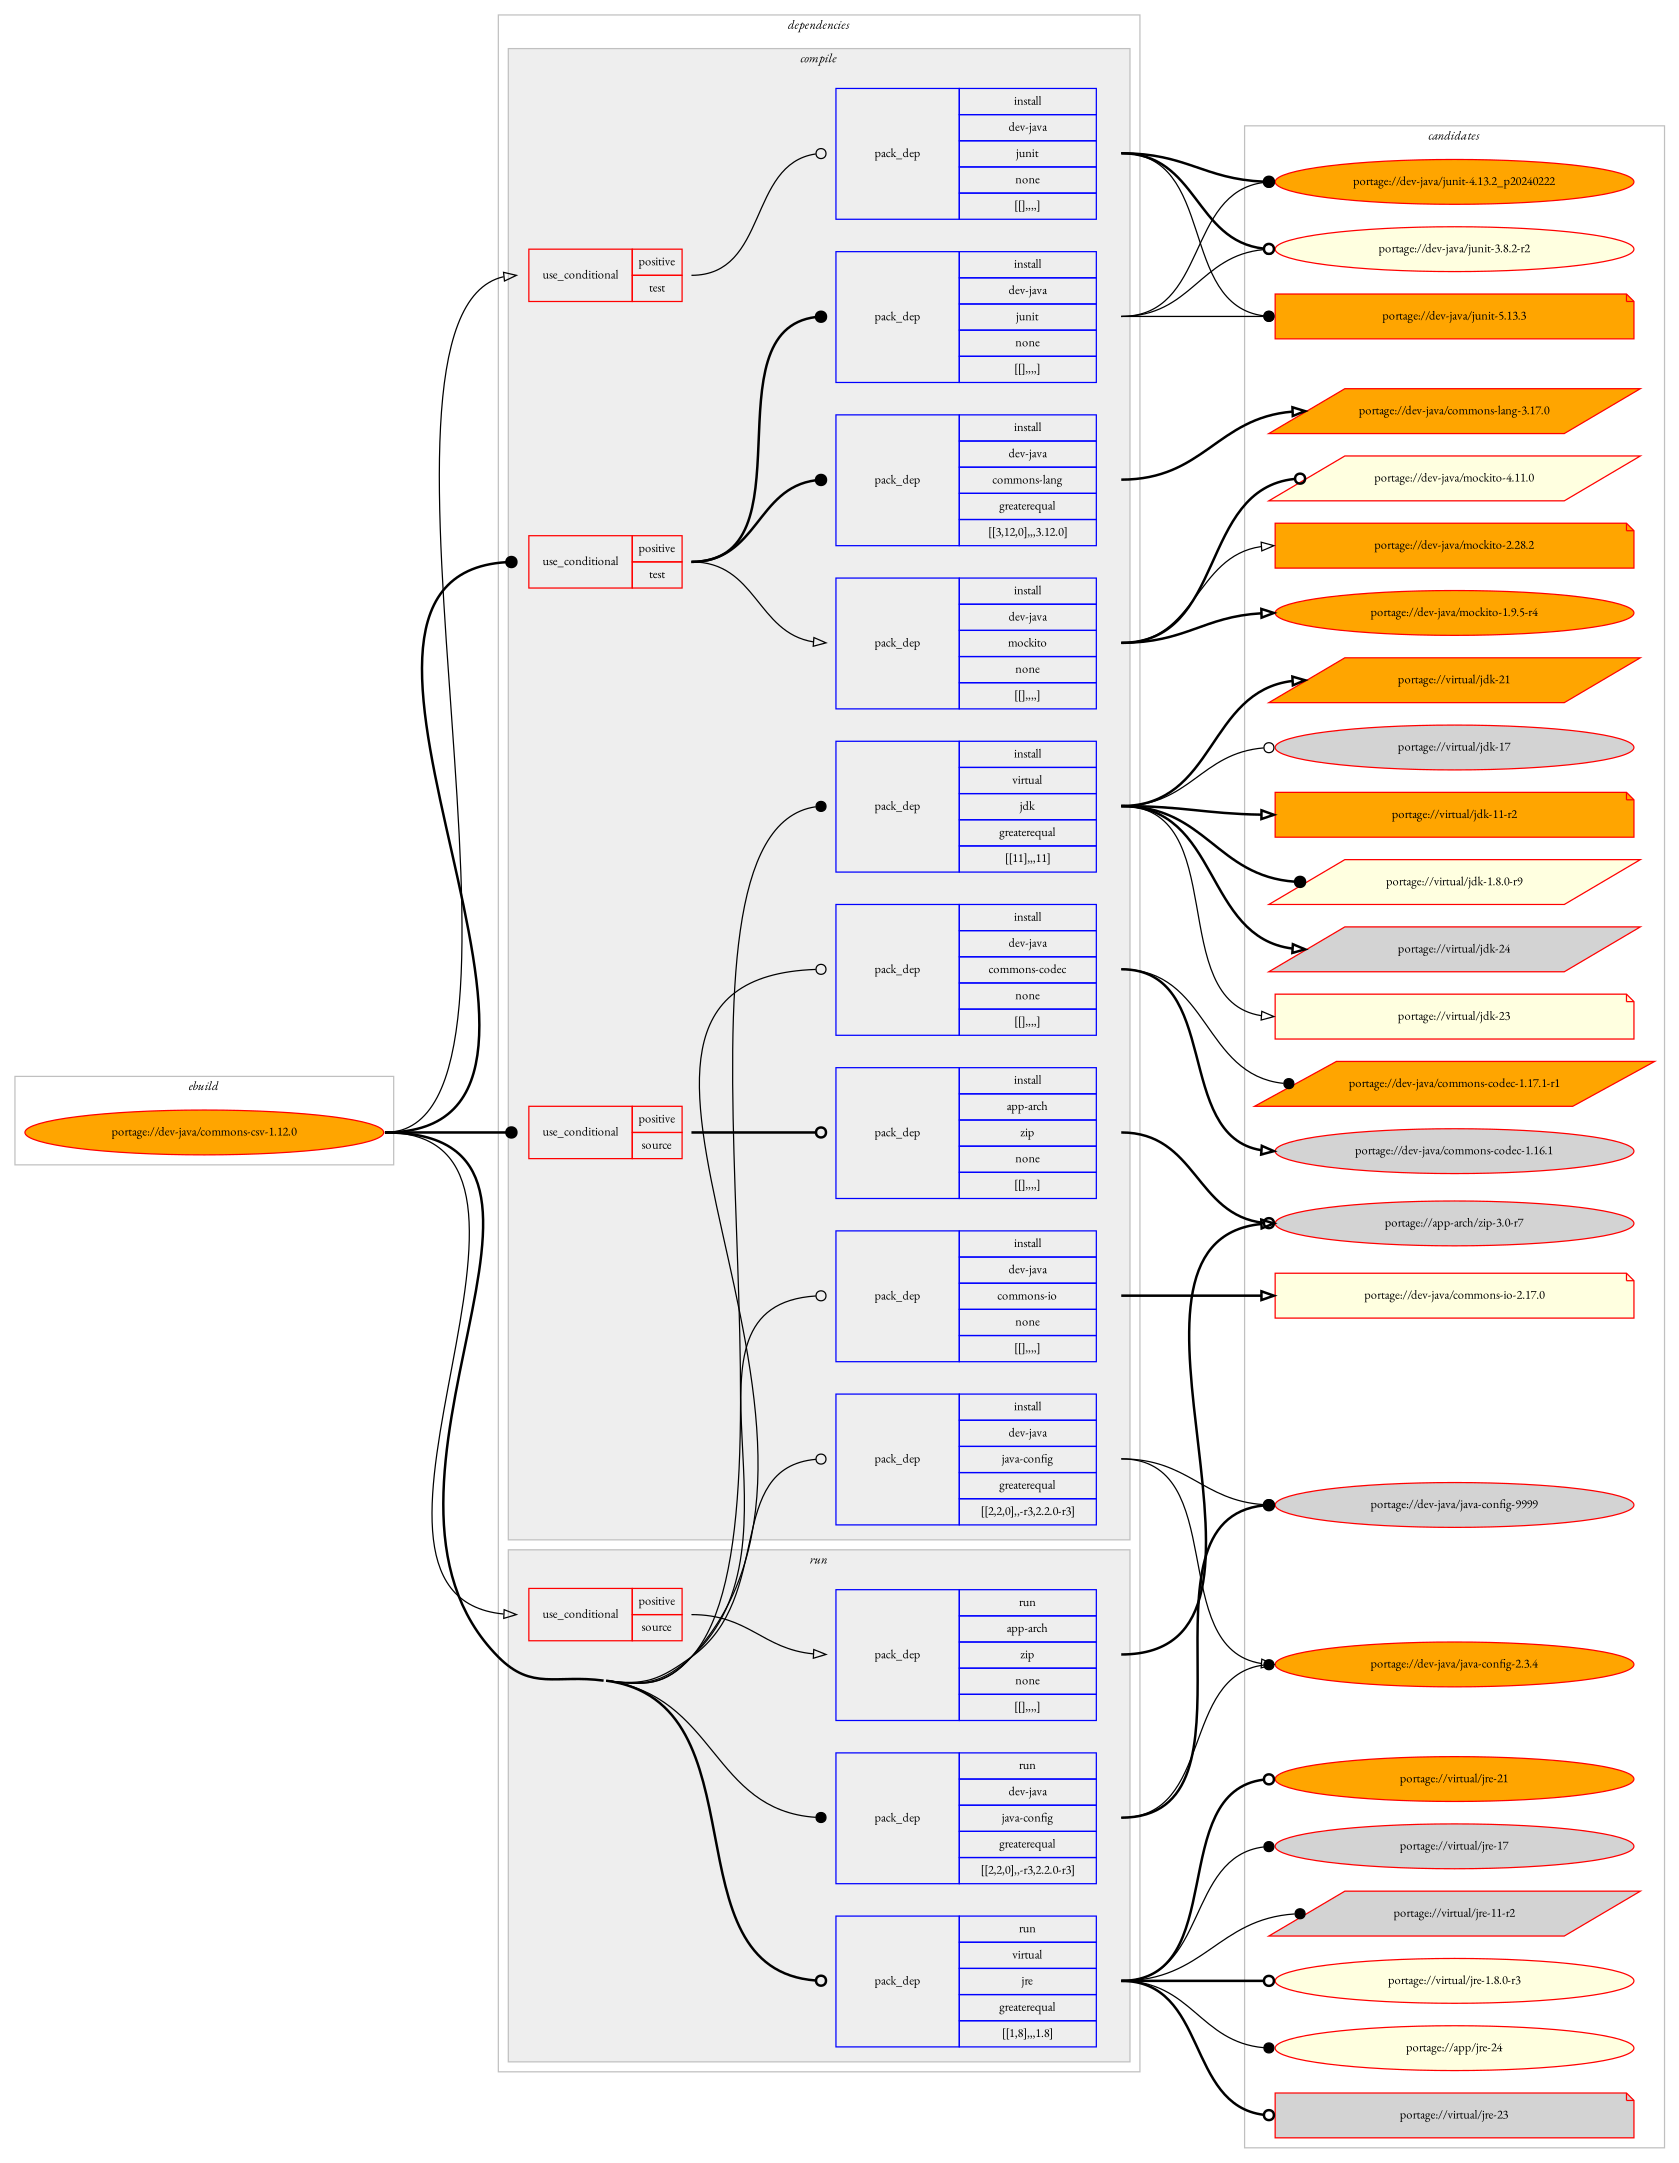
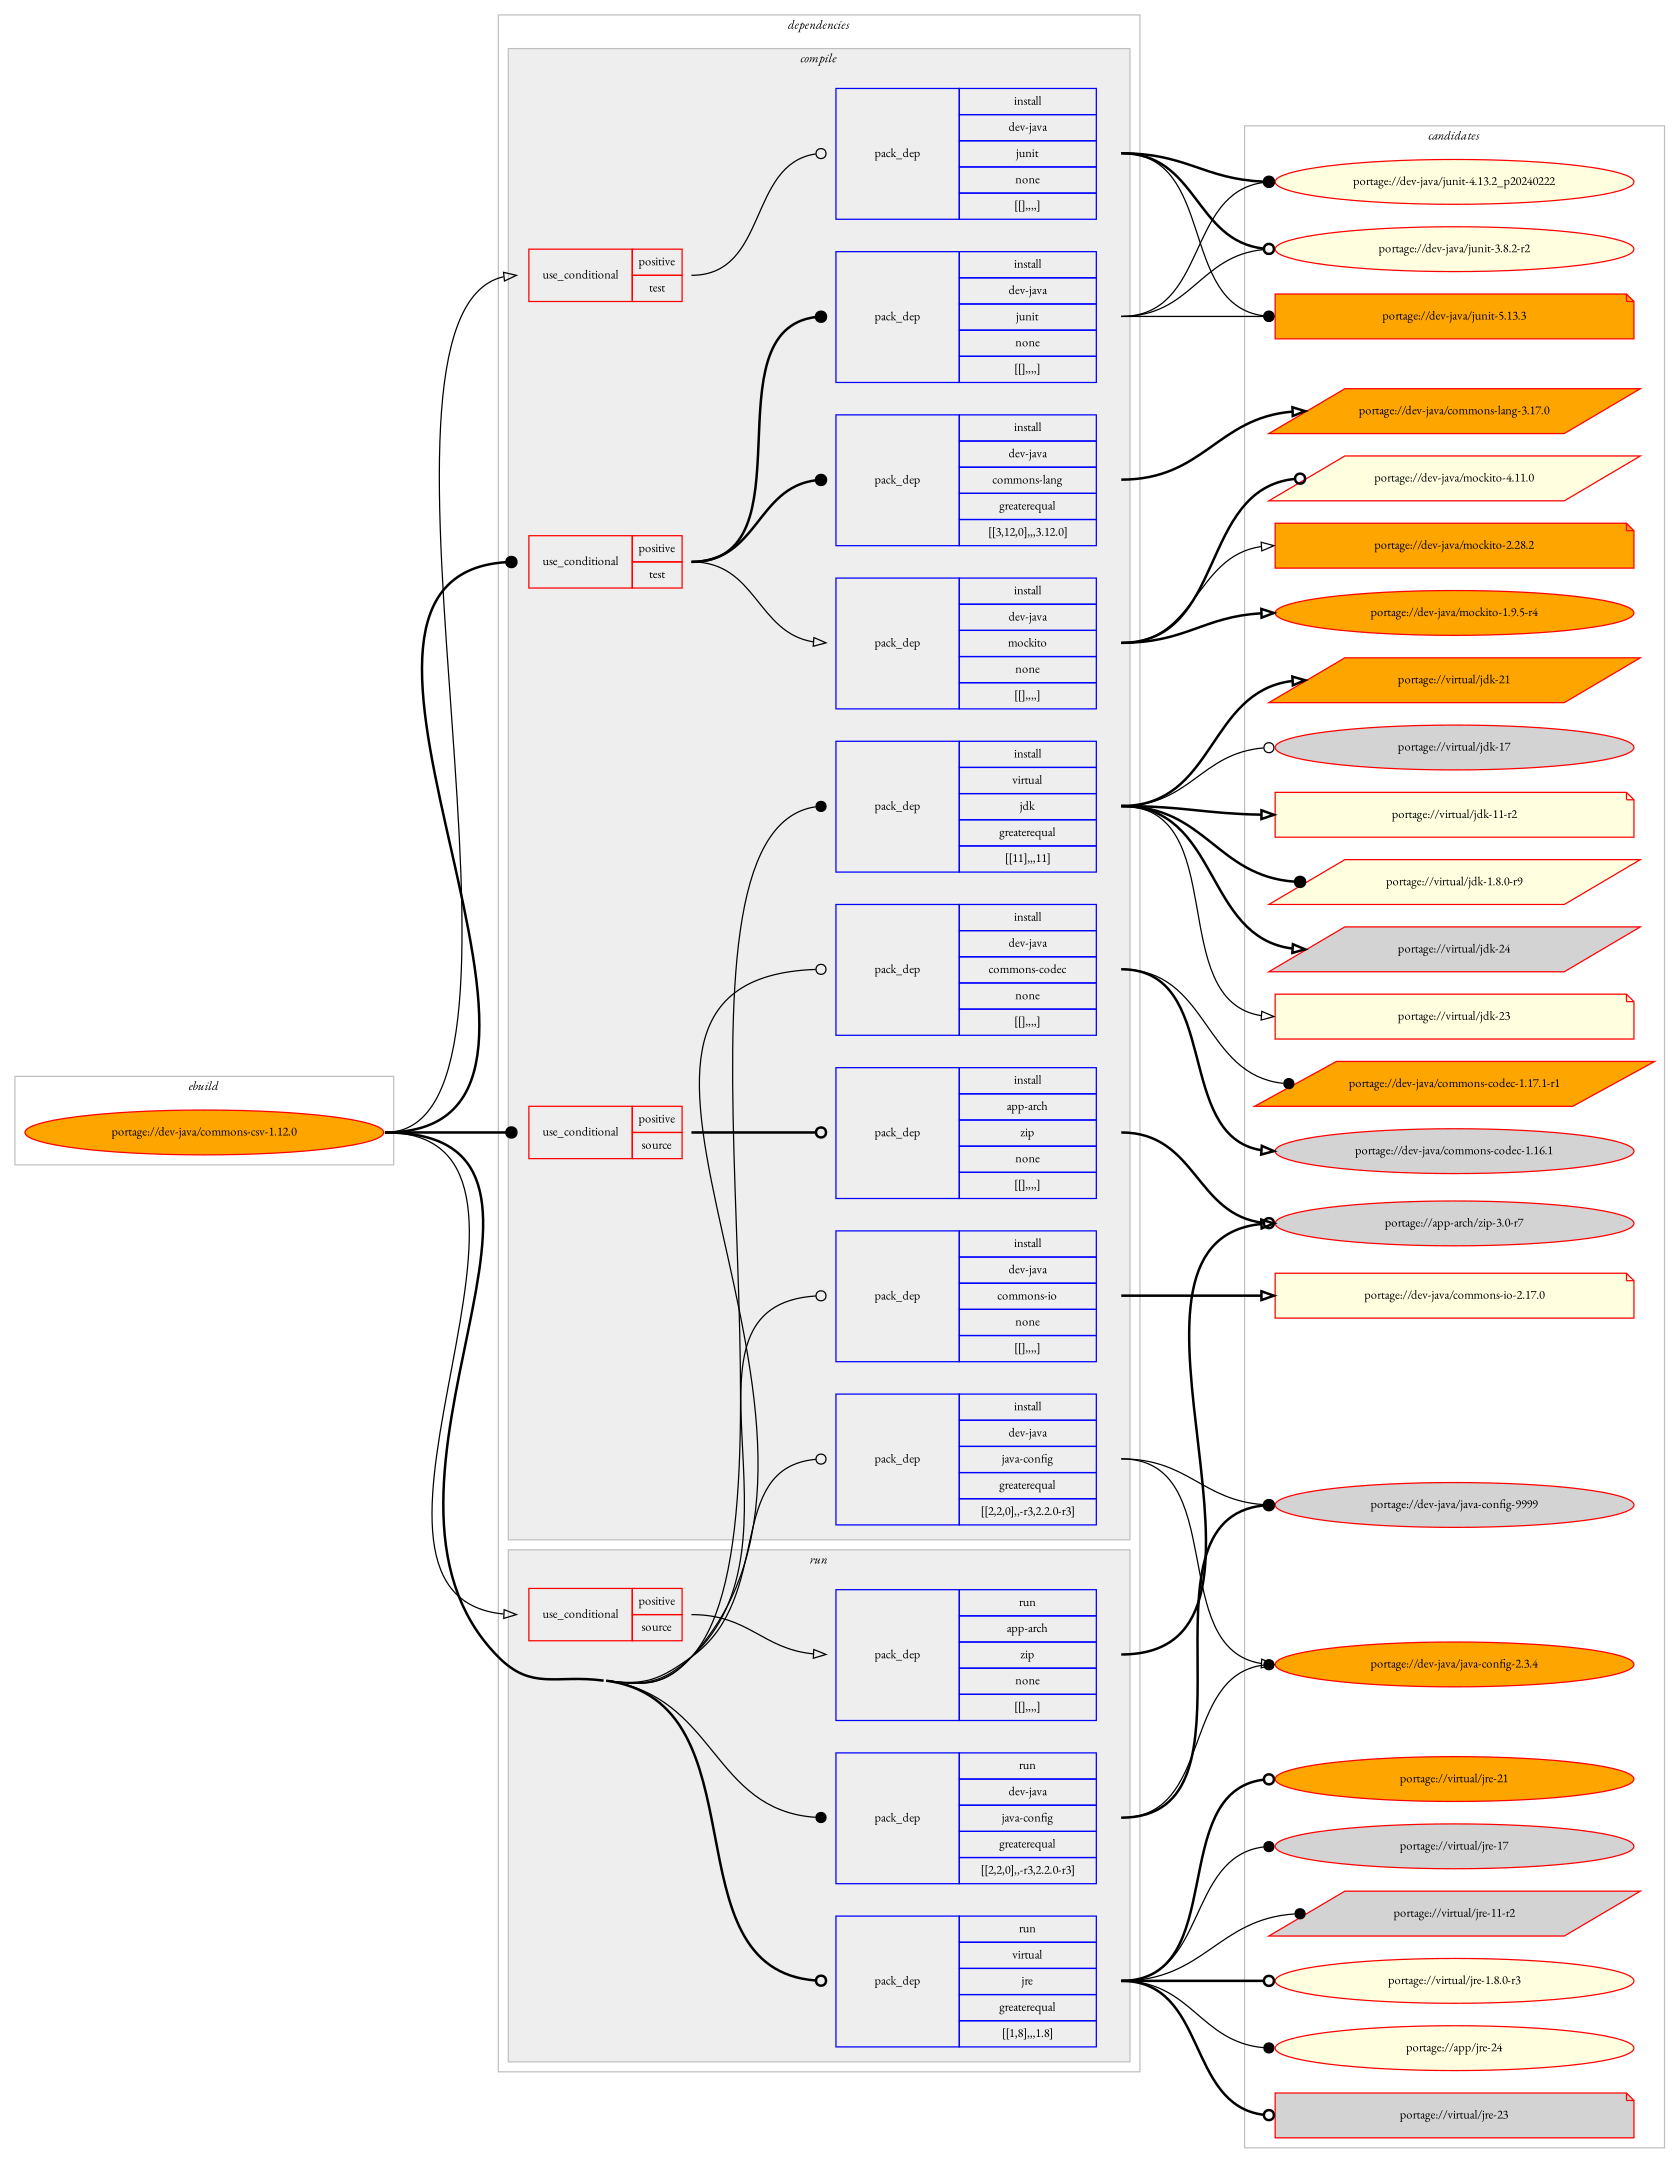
node "portage://dev-java/junit-4.13.2_p20240222": fillcolor orange -> lightyellow
node "portage://virtual/jdk-11-r2": fillcolor orange -> lightyellow
